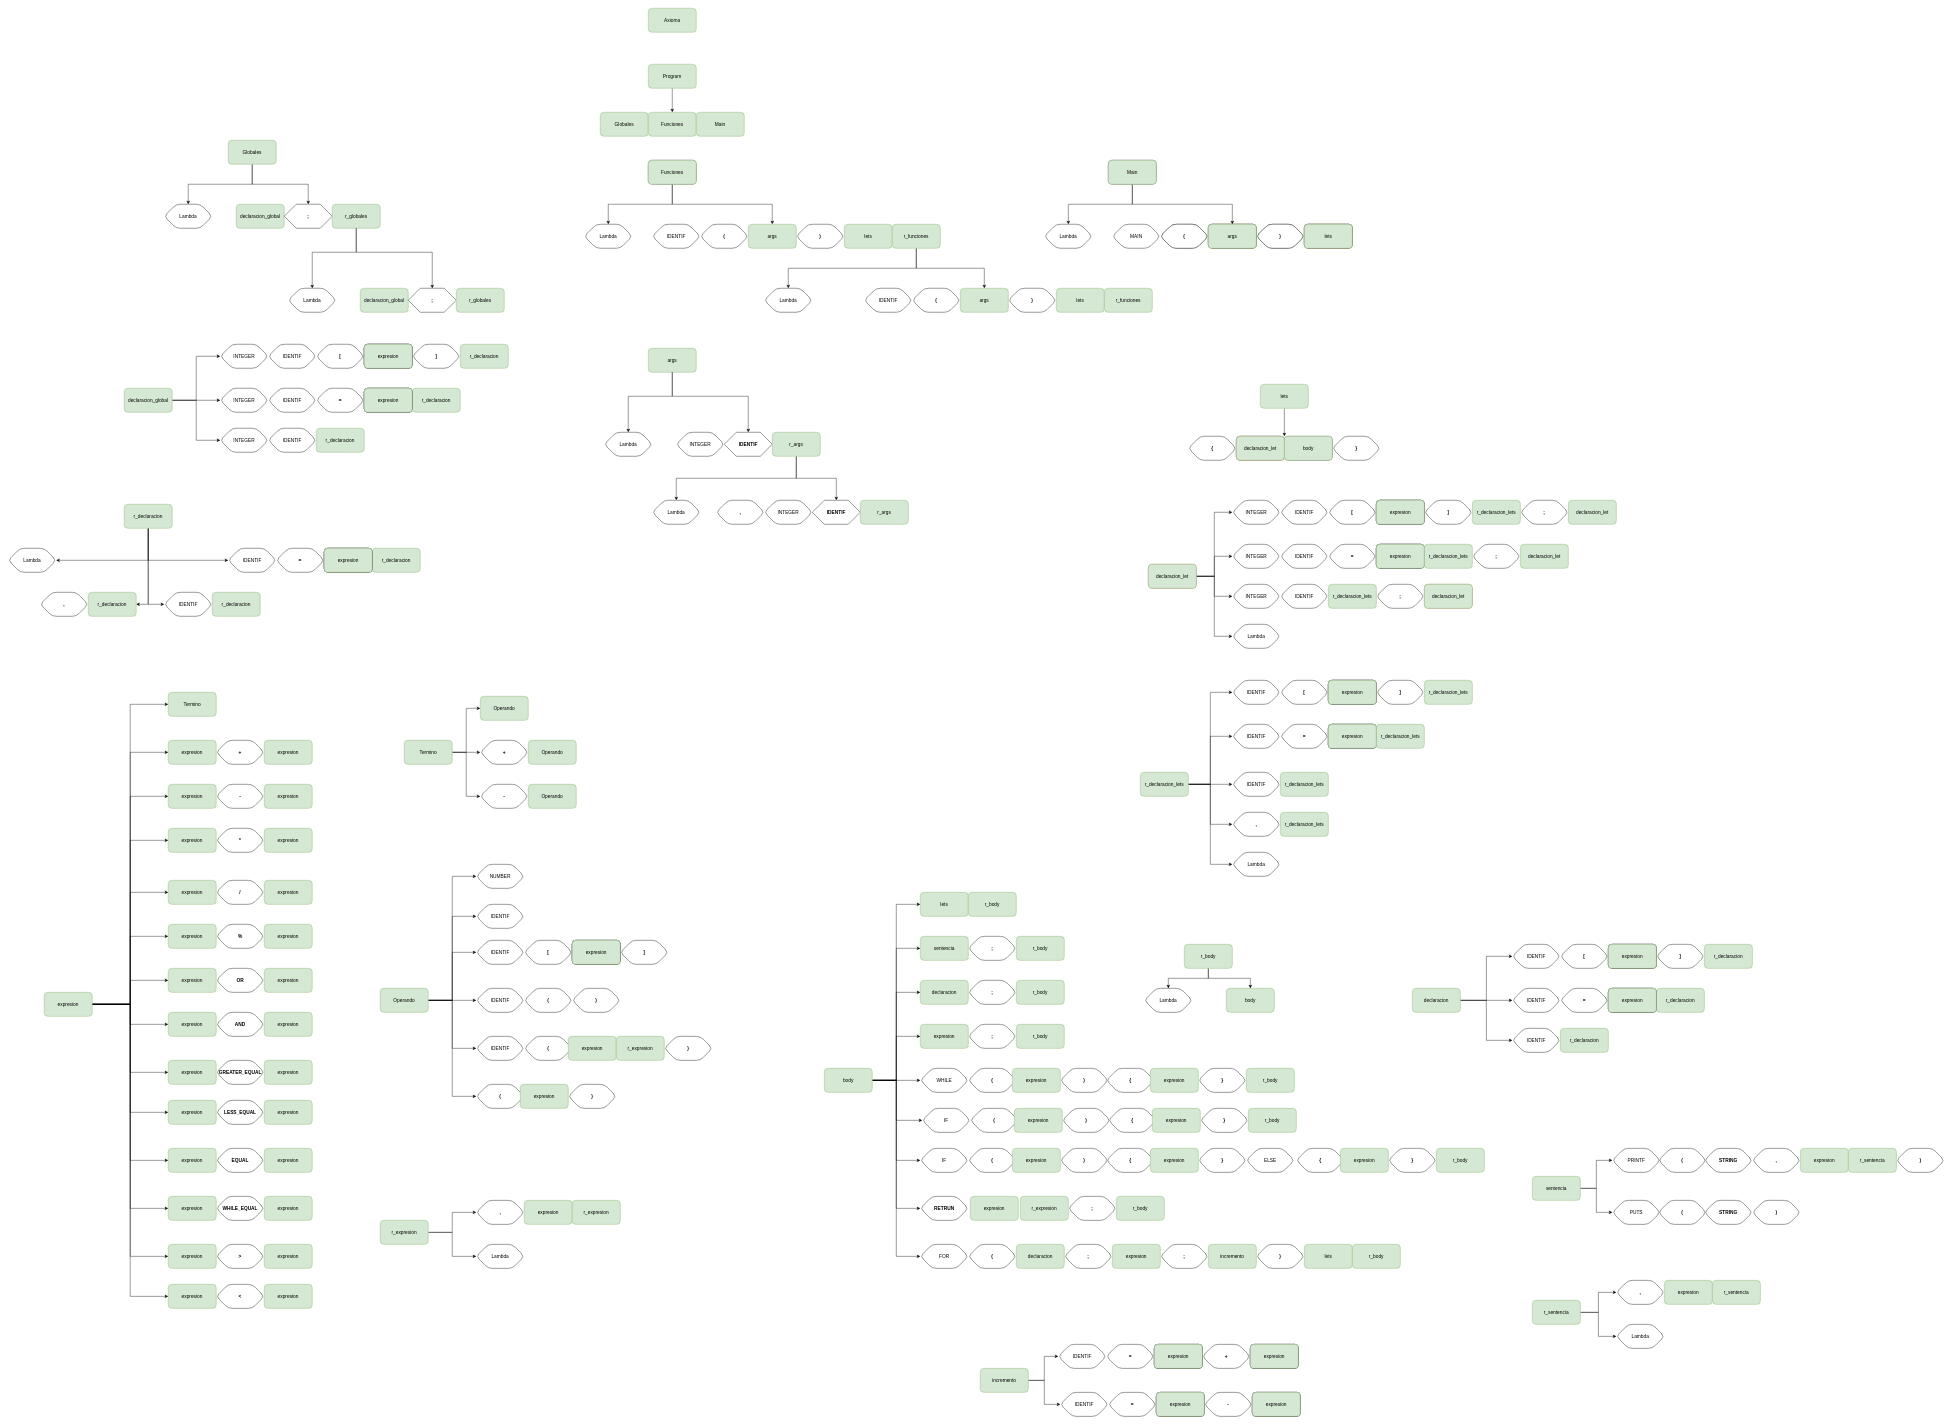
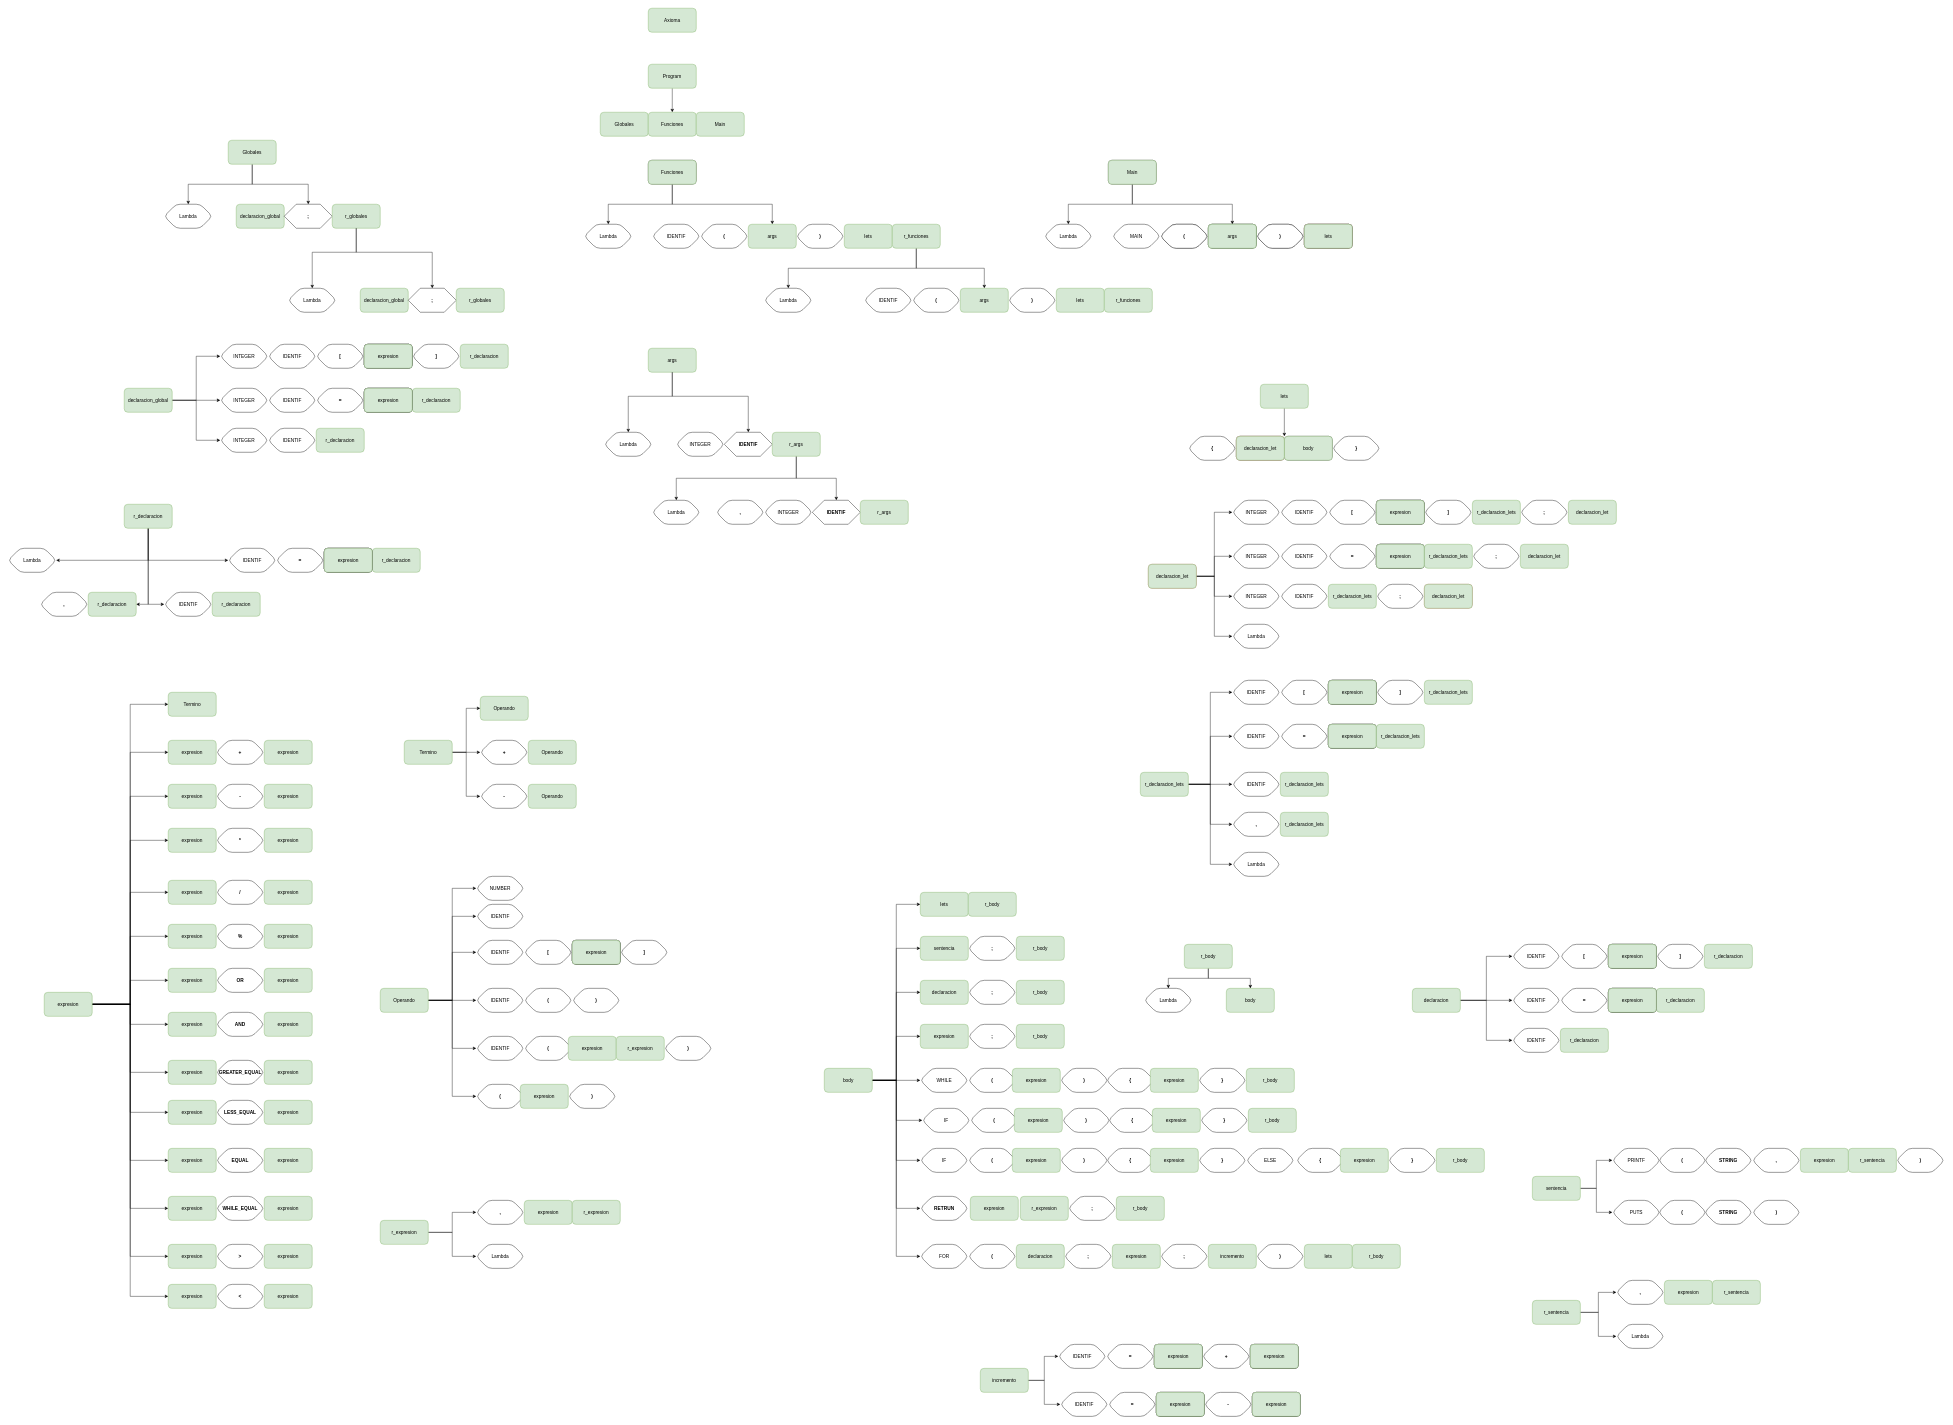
node "NUMBER": moved (500, 876) -> (500, 888)
